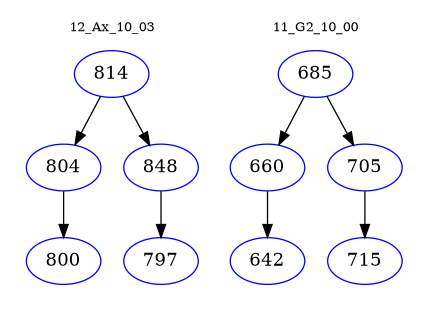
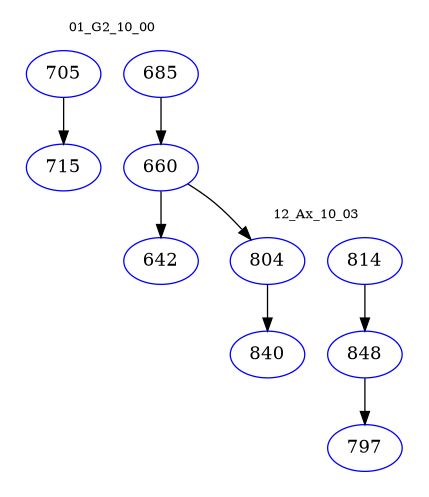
cluster "11_G2_10_00": label "11_G2_10_00" -> "01_G2_10_00"
edge "814" -> "804": now "660" -> "804"
edge "685" -> "705": removed
node "800": label "800" -> "840"
